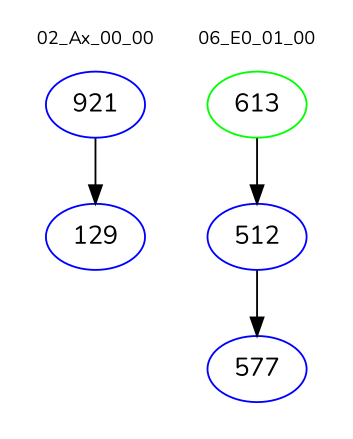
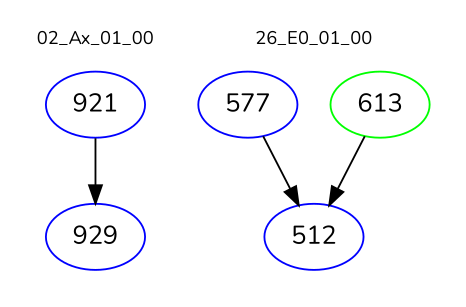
cluster "02_Ax_00_00": label "02_Ax_00_00" -> "02_Ax_01_00"
cluster "06_E0_01_00": label "06_E0_01_00" -> "26_E0_01_00"
node "129": label "129" -> "929"
edge "512" -> "577": reversed
